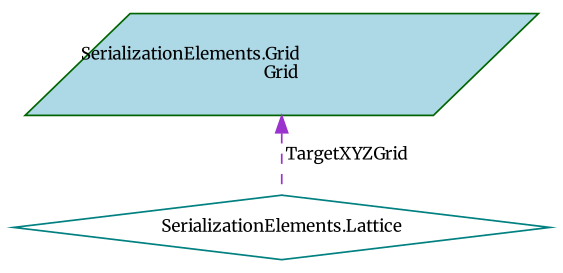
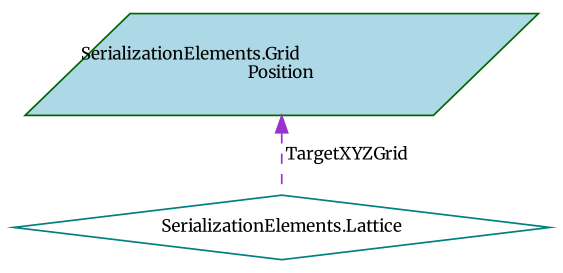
node "SerializationElements.Grid Grid": label "SerializationElements.Grid Grid" -> "SerializationElements.Grid Position"
